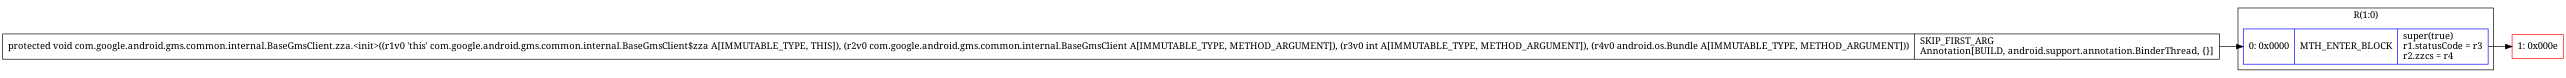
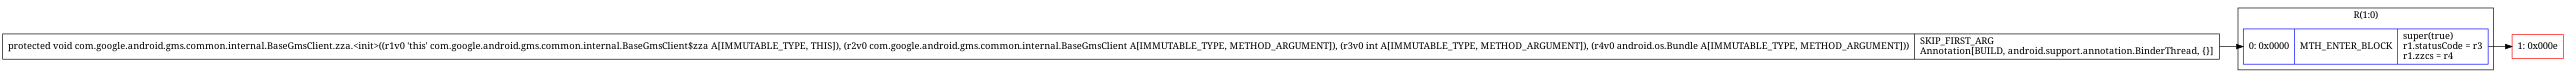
node "0: 0x0000": text "r2.zzcs = r4" -> "r1.zzcs = r4"
